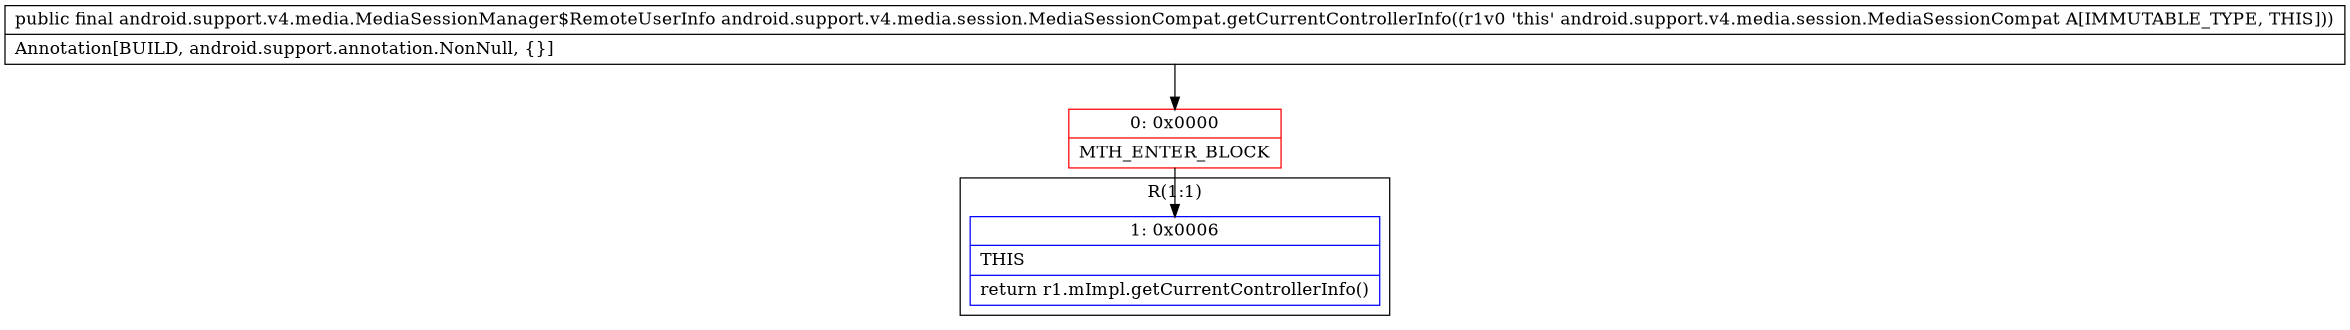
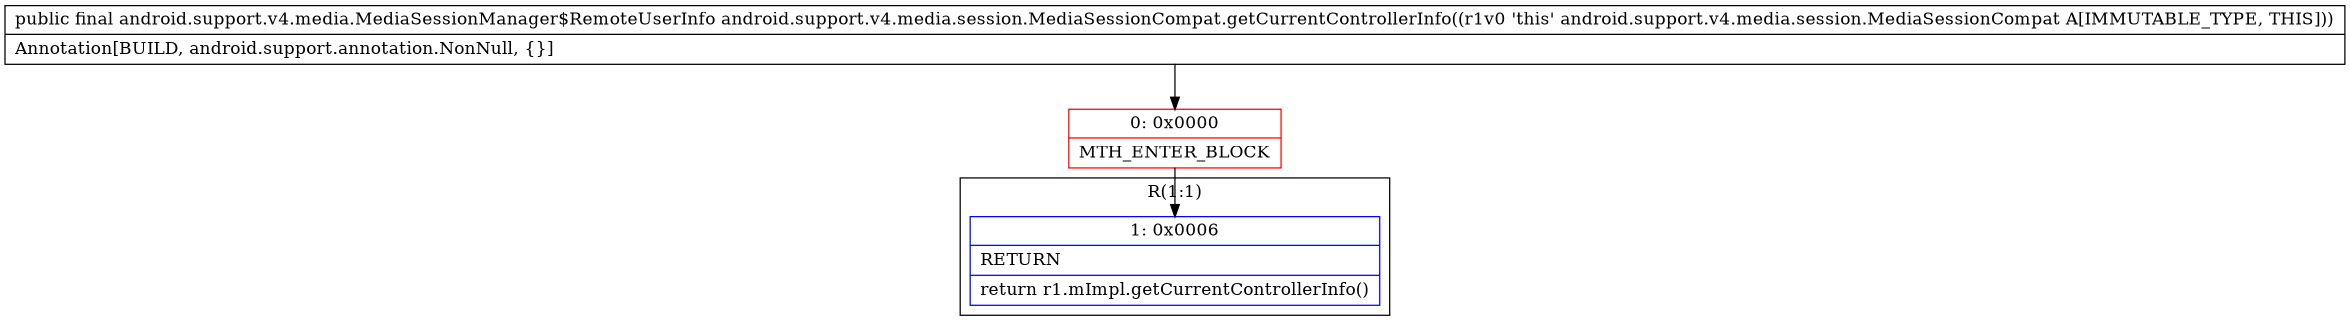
node "1: 0x0006": text "THIS" -> "RETURN"
